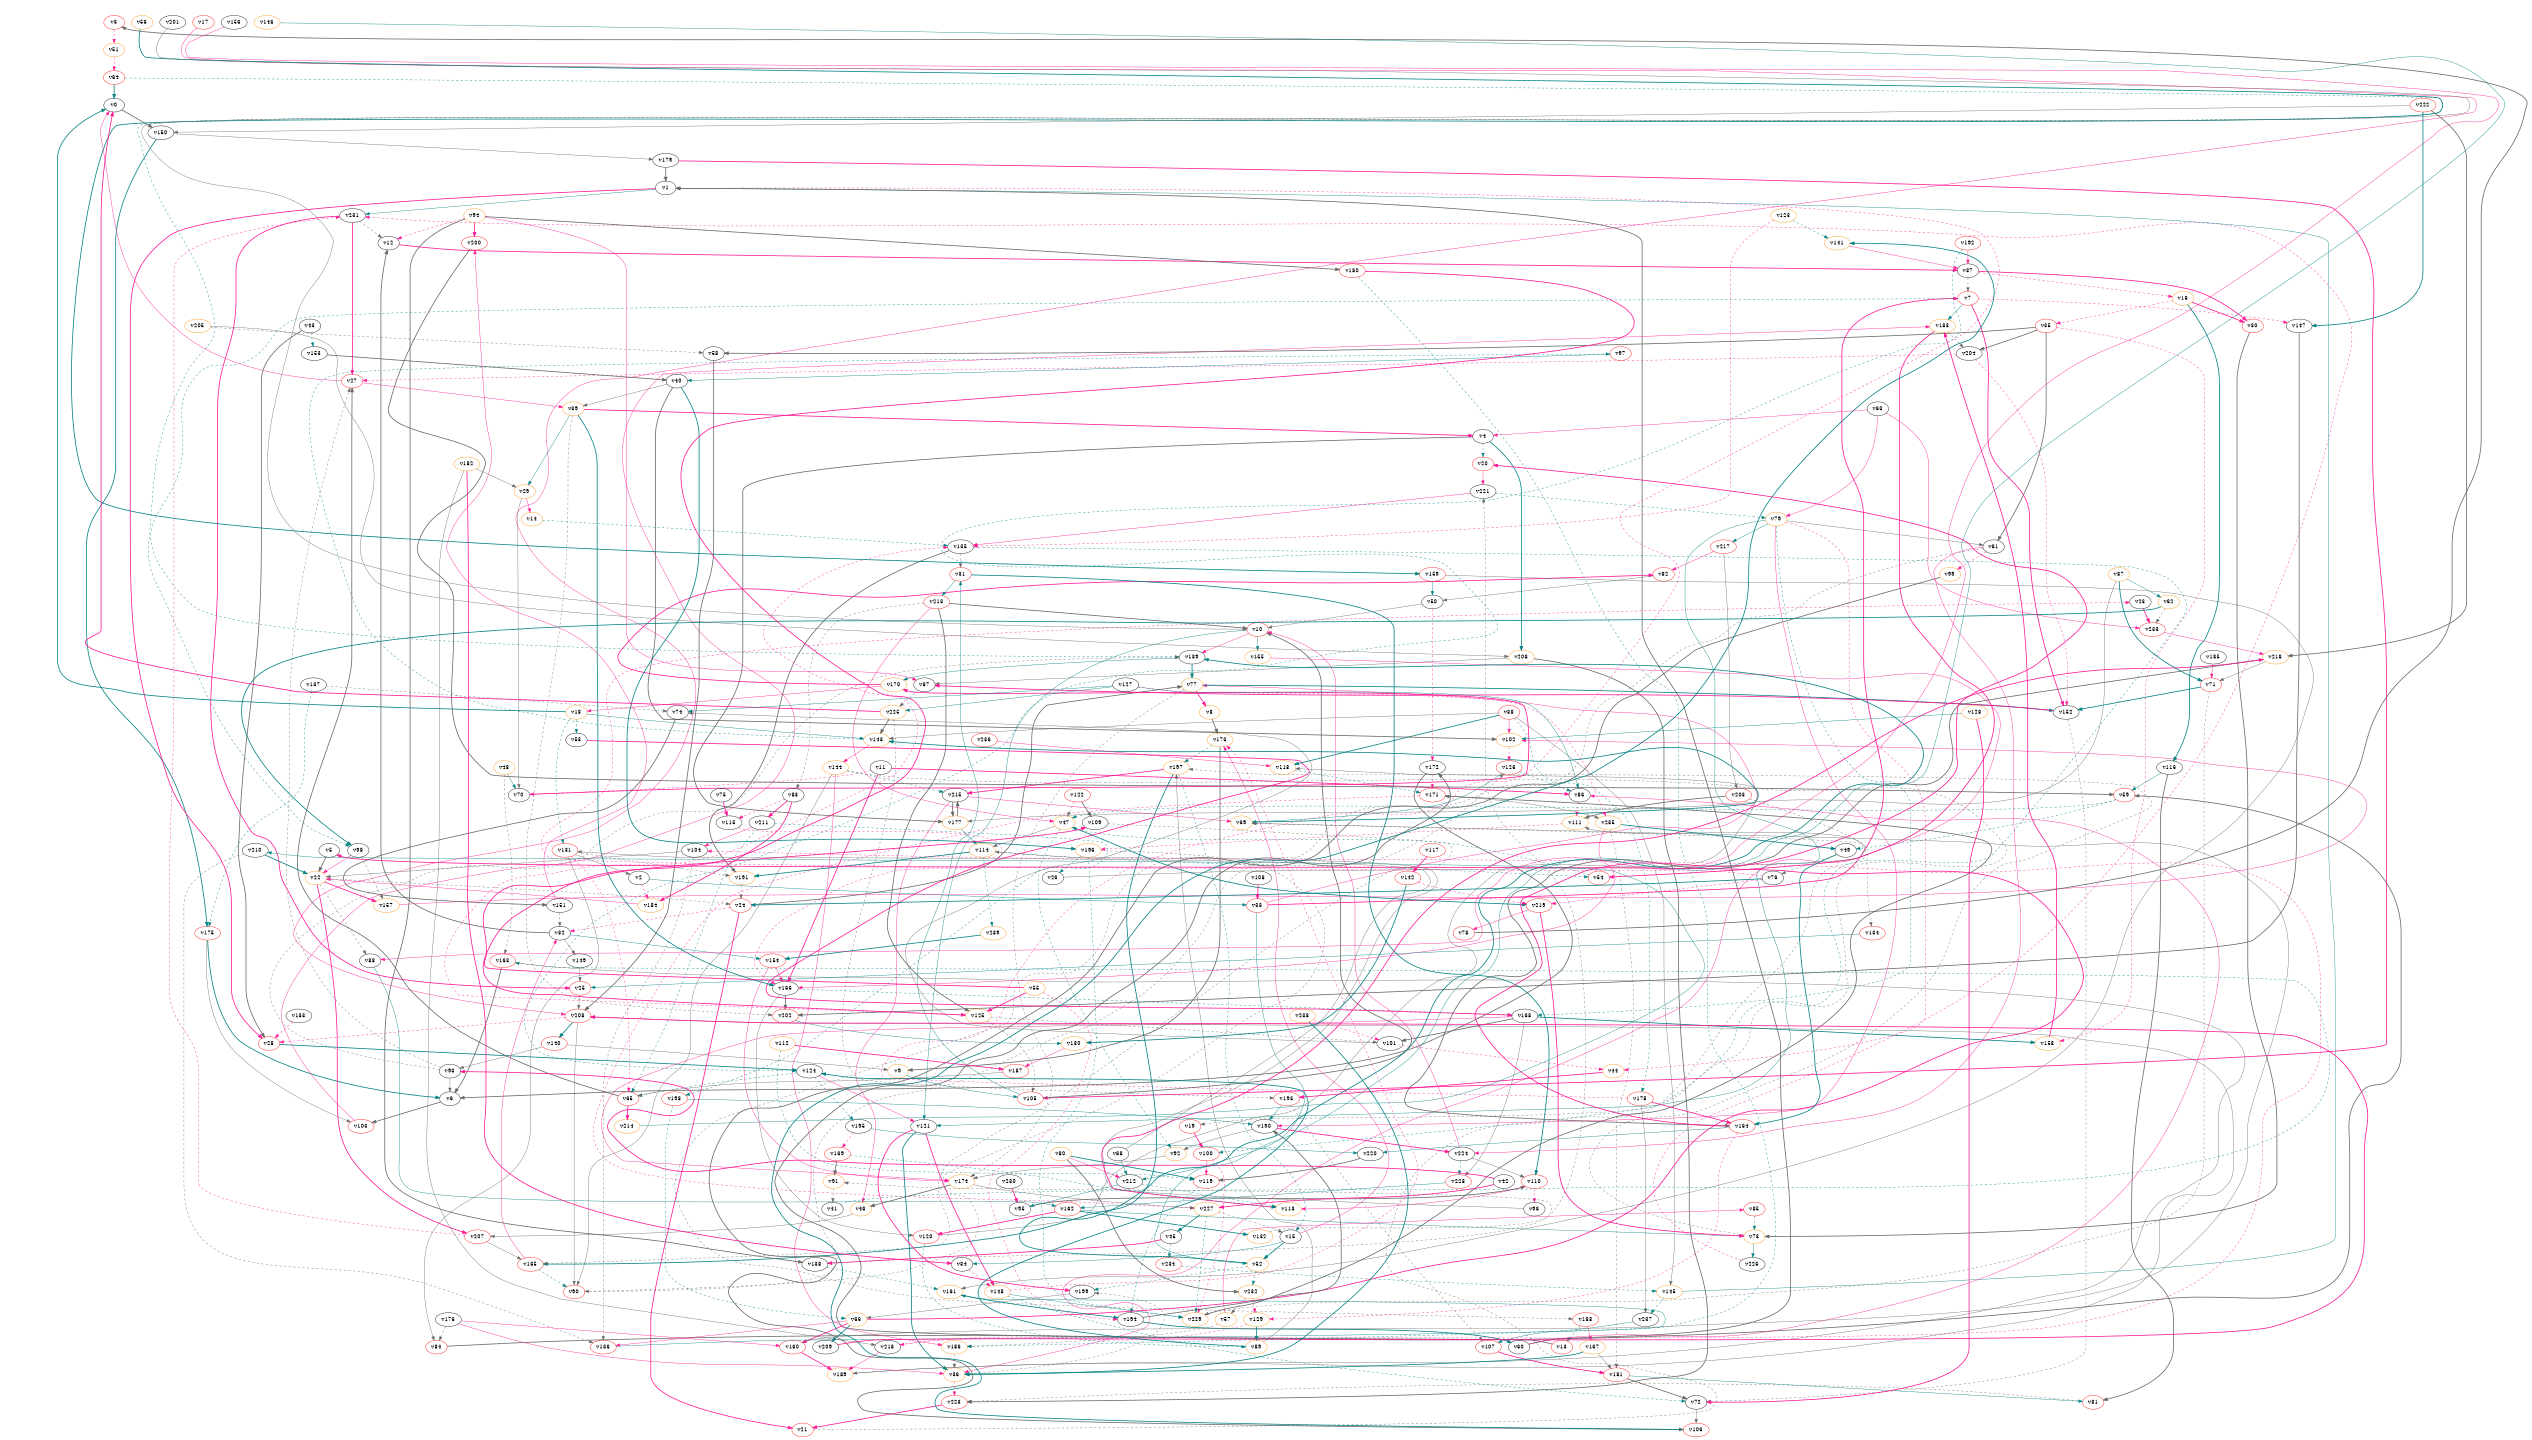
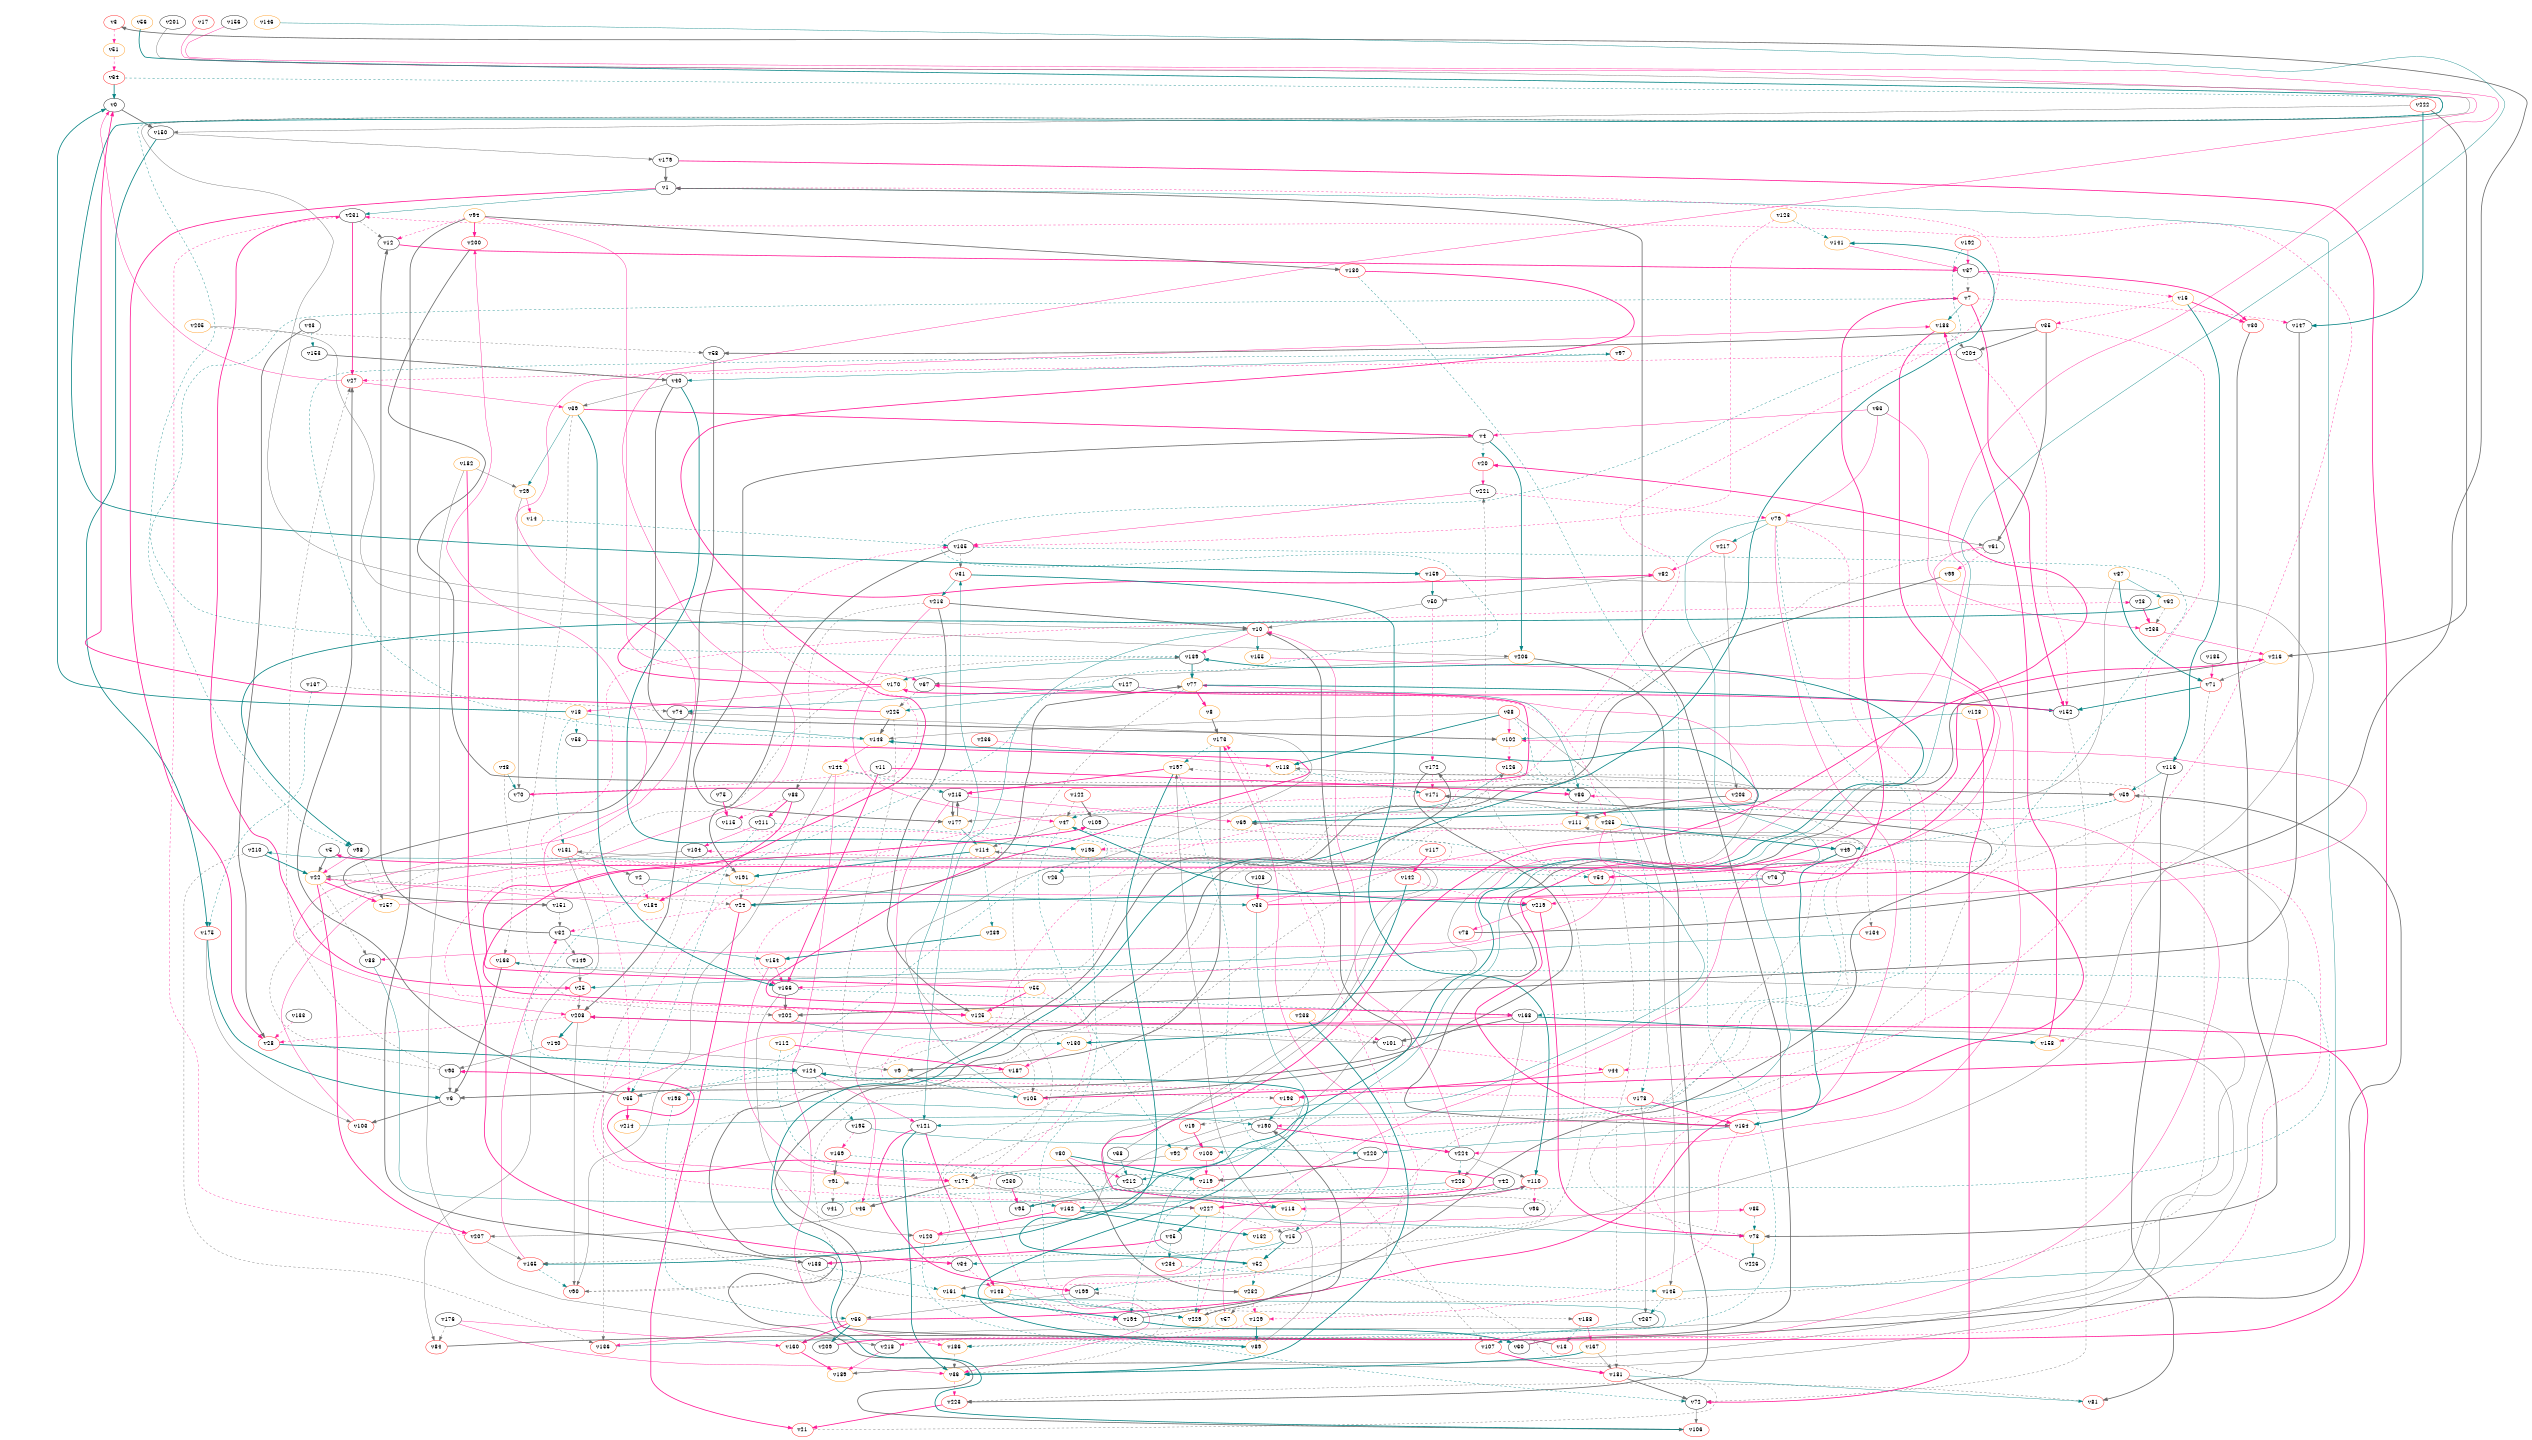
edge "v221" -> "v79": color teal -> deeppink
